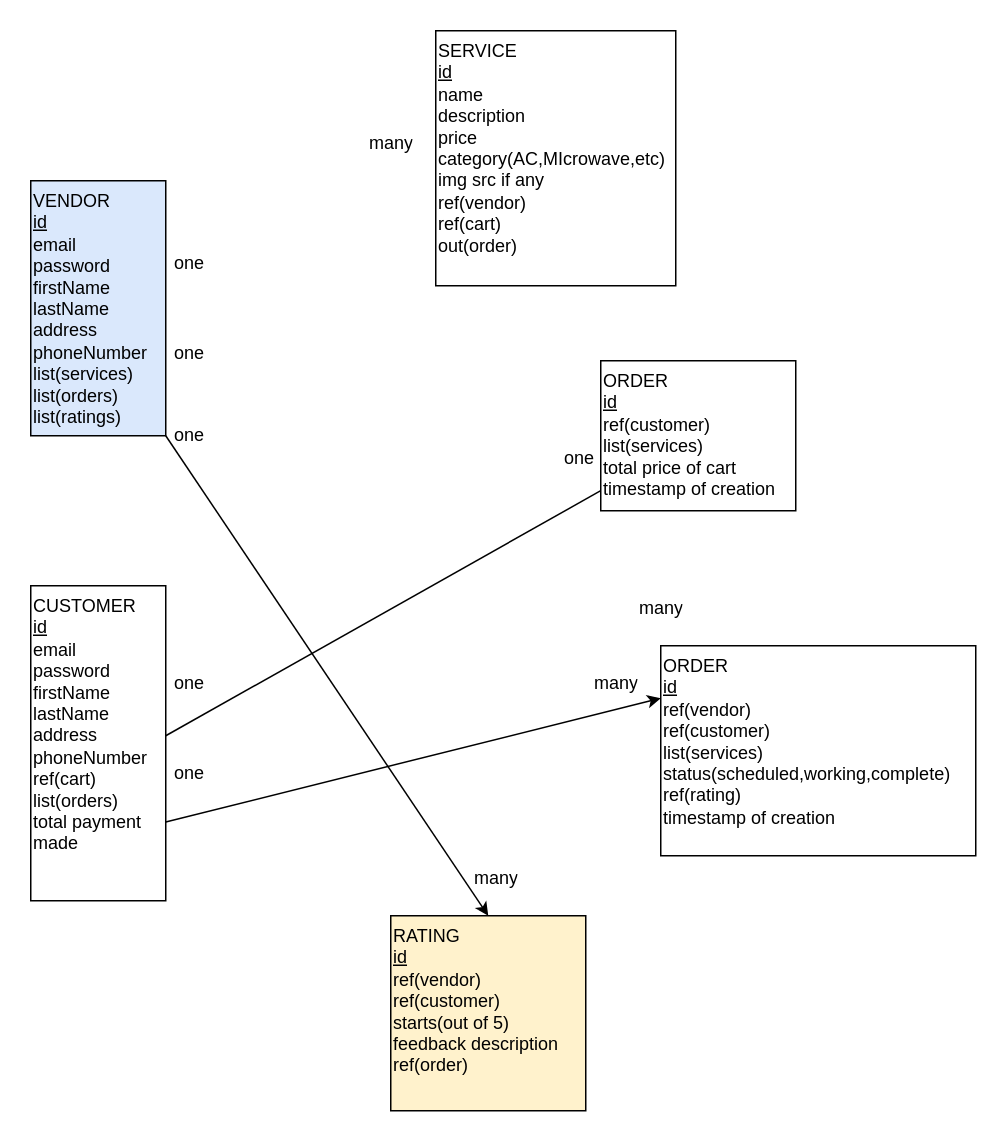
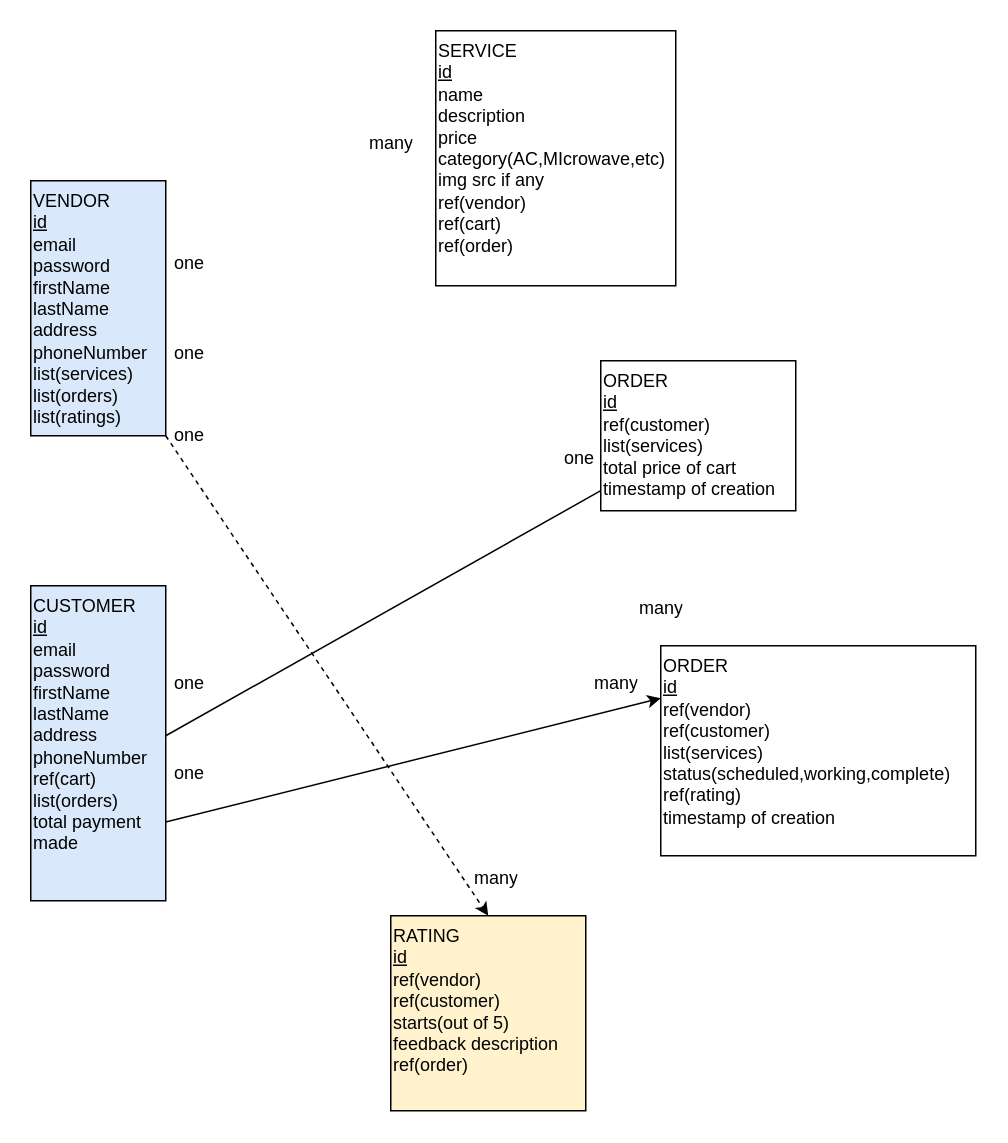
node "SERVICE id name description price category(AC,MIcrowave,etc) img src if any ref(vendor) ref(cart) out(order)": label "SERVICE id name description price category(AC,MIcrowave,etc) img src if any ref(vendor) ref(cart) out(order)" -> "SERVICE id name description price category(AC,MIcrowave,etc) img src if any ref(vendor) ref(cart) ref(order)"
edge "VENDOR id email password firstName lastName address phoneNumber list(services) list(orders) list(ratings)" -> "RATING id ref(vendor) ref(customer) starts(out of 5) feedback description ref(order)": style solid -> dashed
node "CUSTOMER id email password firstName lastName address phoneNumber ref(cart) list(orders) total payment made": fillcolor #ffffff -> #dae8fc
